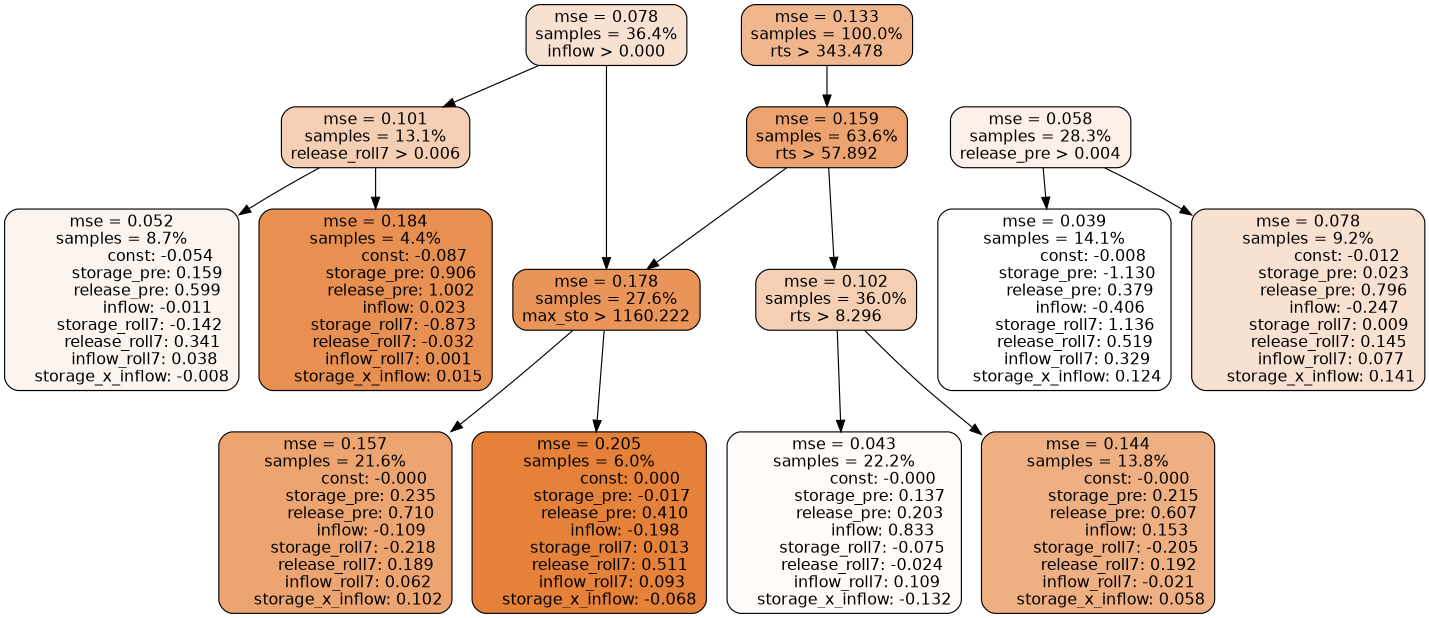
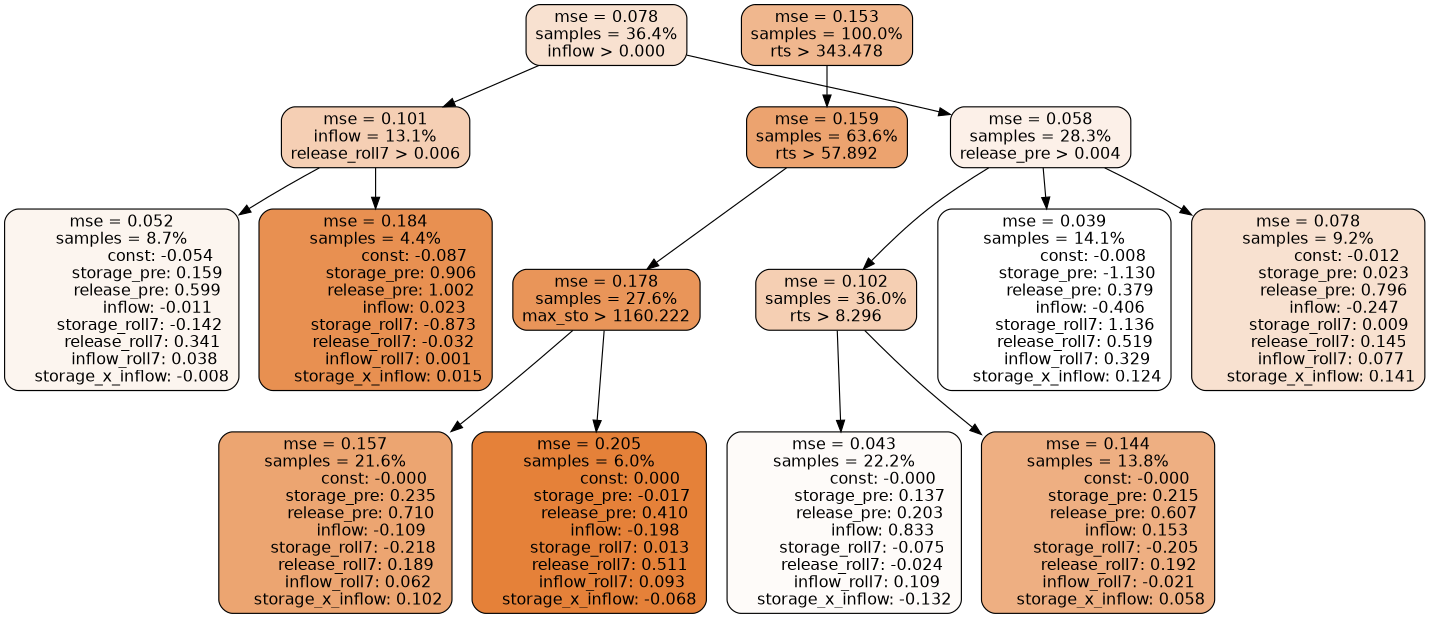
node "mse = 0.133 samples = 100.0% rts > 343.478": label "mse = 0.133 samples = 100.0% rts > 343.478" -> "mse = 0.153 samples = 100.0% rts > 343.478"
node "mse = 0.101 samples = 13.1% release_roll7 > 0.006": label "mse = 0.101 samples = 13.1% release_roll7 > 0.006" -> "mse = 0.101 inflow = 13.1% release_roll7 > 0.006"
edge "mse = 0.078 samples = 36.4% inflow > 0.000" -> "mse = 0.178 samples = 27.6% max_sto > 1160.222": now "mse = 0.078 samples = 36.4% inflow > 0.000" -> "mse = 0.058 samples = 28.3% release_pre > 0.004"
edge "mse = 0.159 samples = 63.6% rts > 57.892" -> "mse = 0.102 samples = 36.0% rts > 8.296": now "mse = 0.058 samples = 28.3% release_pre > 0.004" -> "mse = 0.102 samples = 36.0% rts > 8.296"
